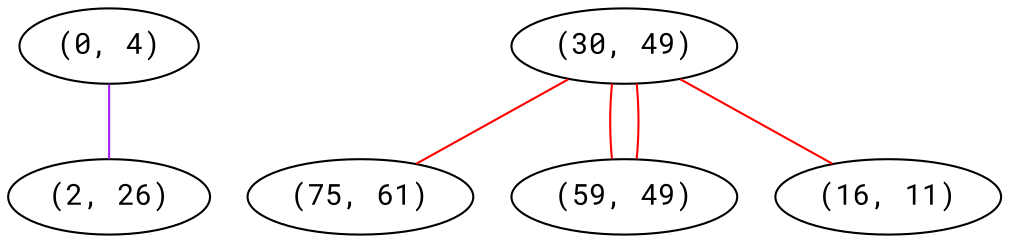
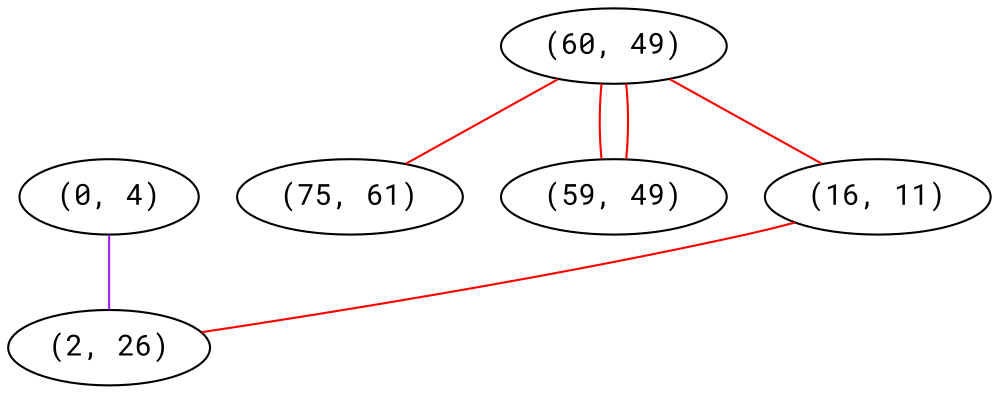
node "(30, 49)": label "(30, 49)" -> "(60, 49)"
edge "(16, 11)" -- "(2, 26)": added
